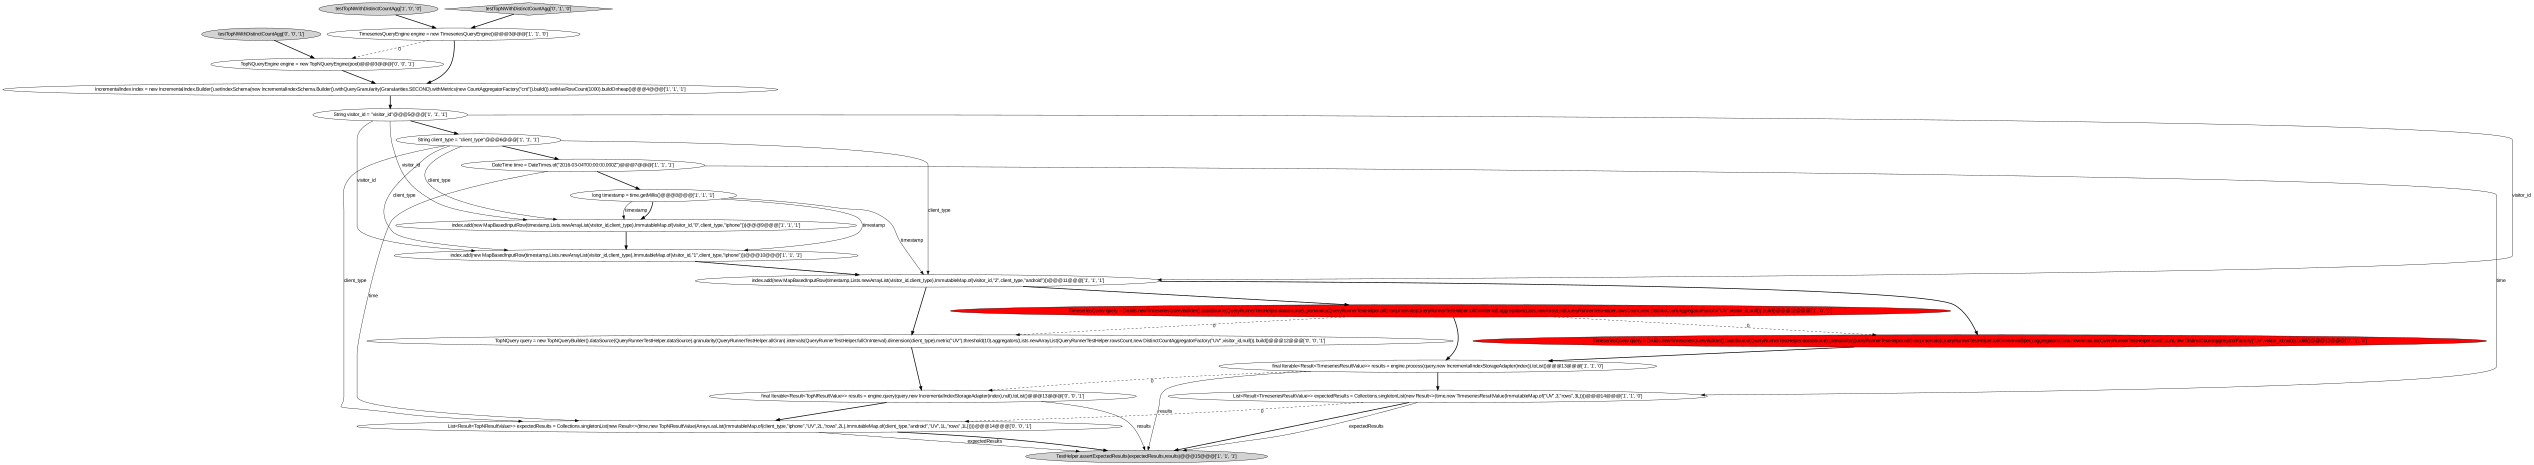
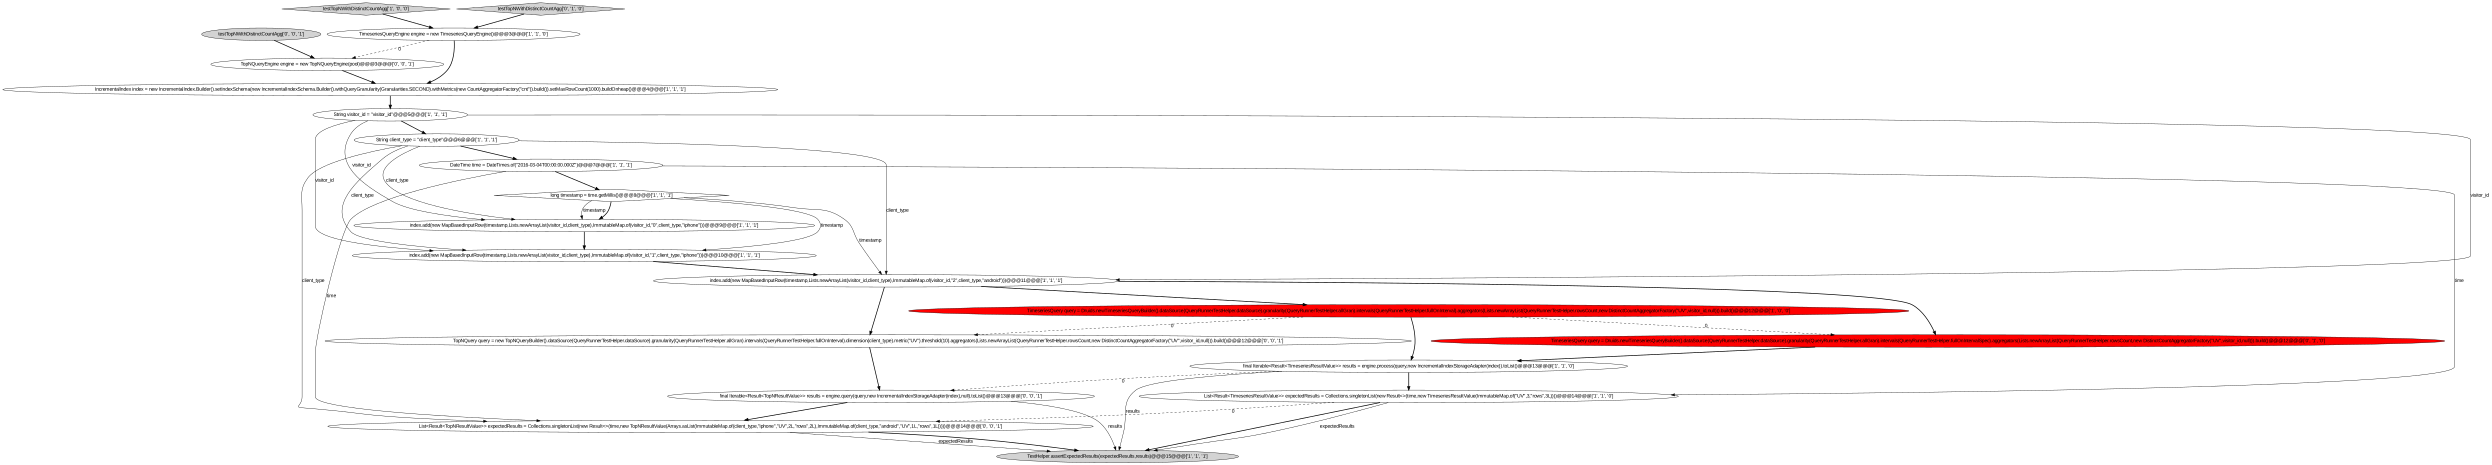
node "testTopNWithDistinctCountAgg['1', '0', '0']": shape ellipse -> diamond
node "long timestamp = time.getMillis()@@@8@@@['1', '1', '1']": shape ellipse -> diamond
